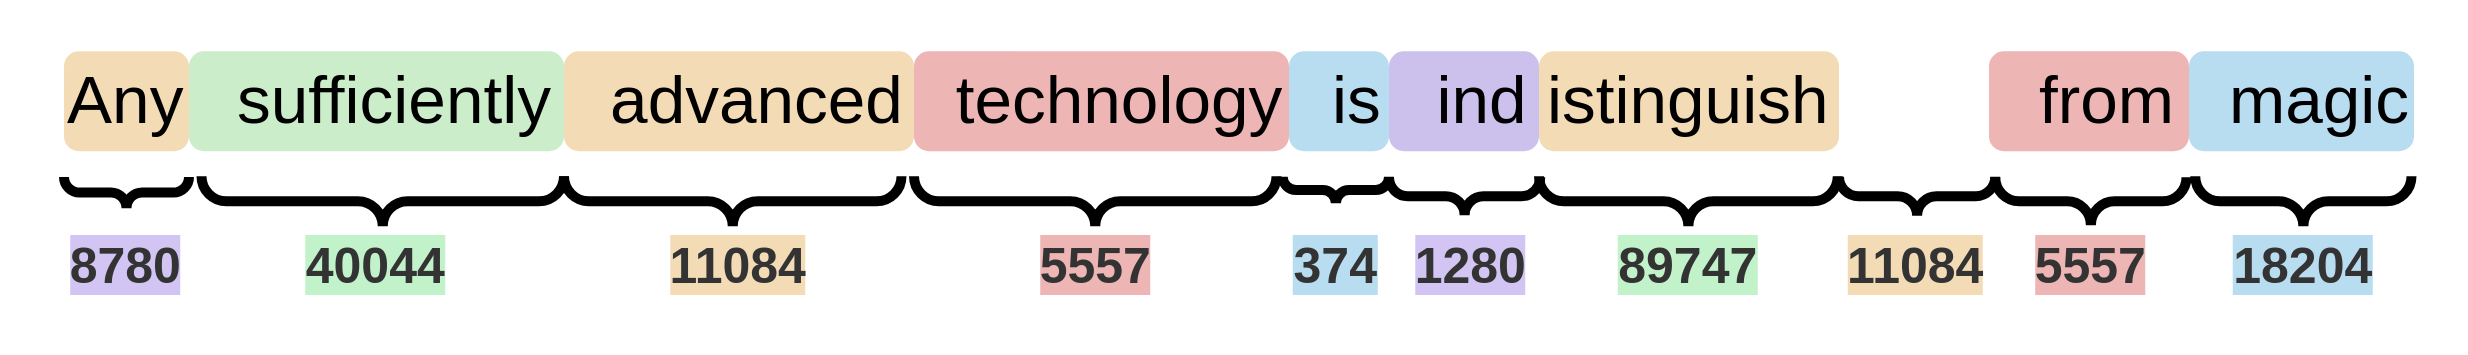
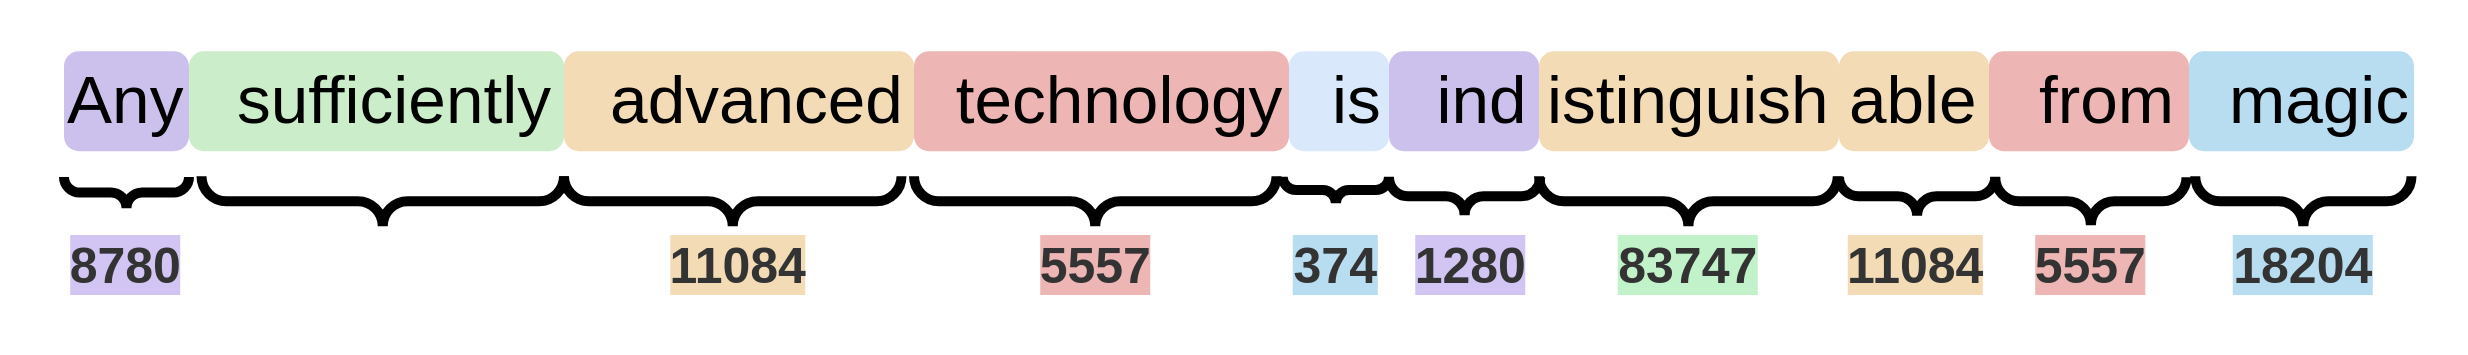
node "Any": fillcolor #f2dbb5 -> #ccc1ec
node "is": fillcolor #b8dcf0 -> #dae8fc
node "able": added
node "40044": removed
node "89747": label "89747" -> "83747"
